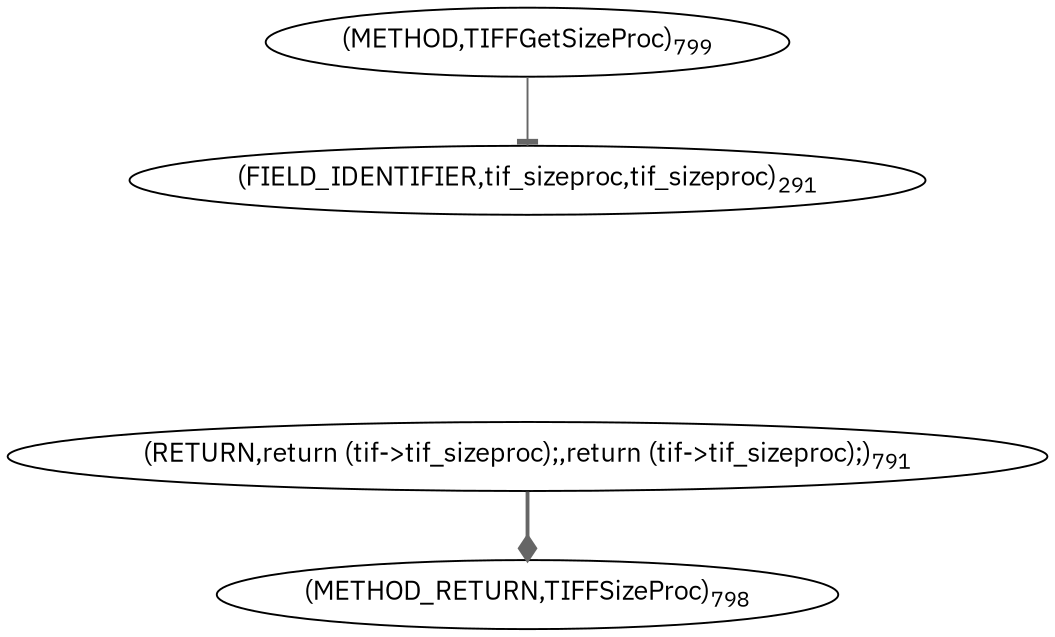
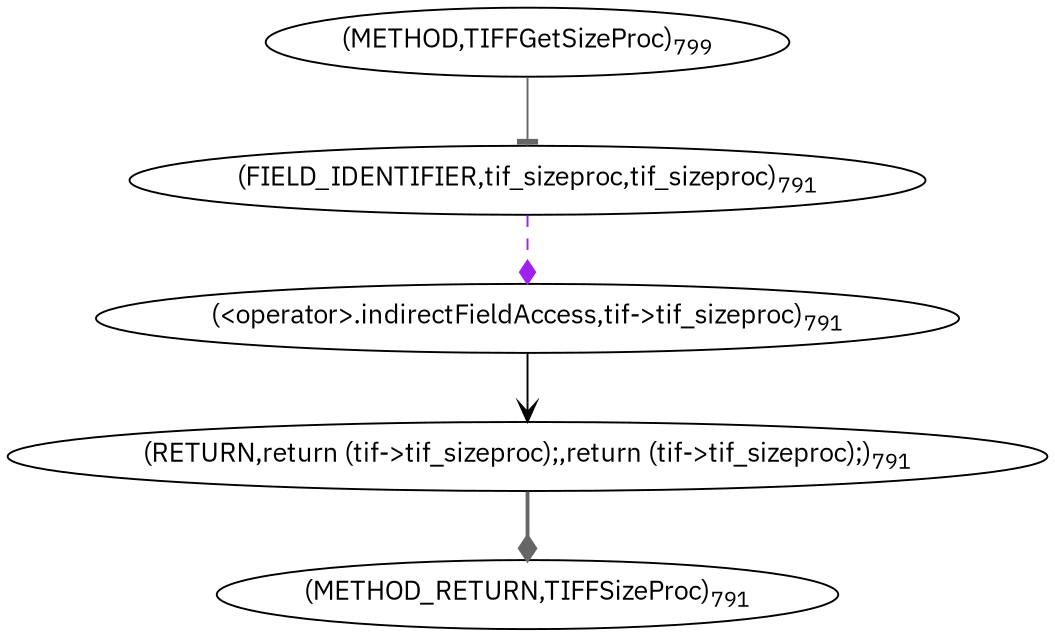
node "(FIELD_IDENTIFIER,tif_sizeproc,tif_sizeproc)": text "291" -> "791"
node "(<operator>.indirectFieldAccess,tif->tif_sizeproc)": added
node "(METHOD_RETURN,TIFFSizeProc)": text "798" -> "791"
